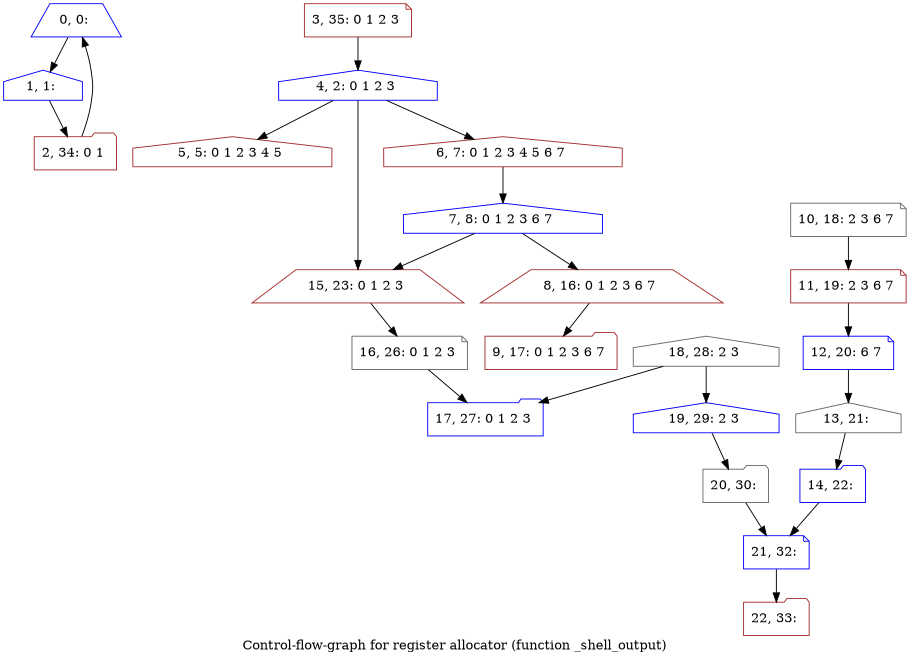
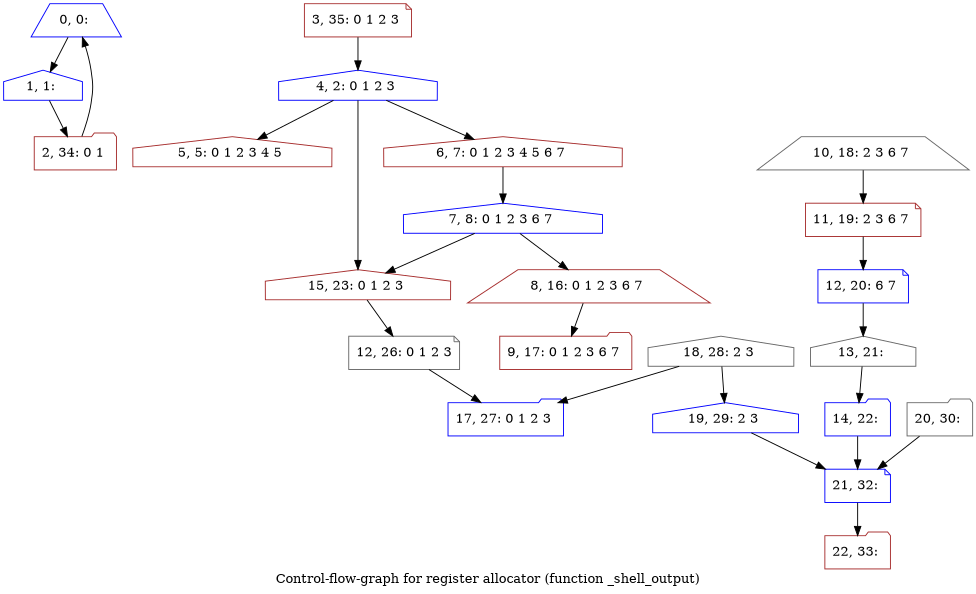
node "10, 18: 2 3 6 7": shape note -> trapezium
node "15, 23: 0 1 2 3": shape trapezium -> house
node "16, 26: 0 1 2 3": label "16, 26: 0 1 2 3" -> "12, 26: 0 1 2 3"
edge "19, 29: 2 3" -> "20, 30:": now "19, 29: 2 3" -> "21, 32:"
